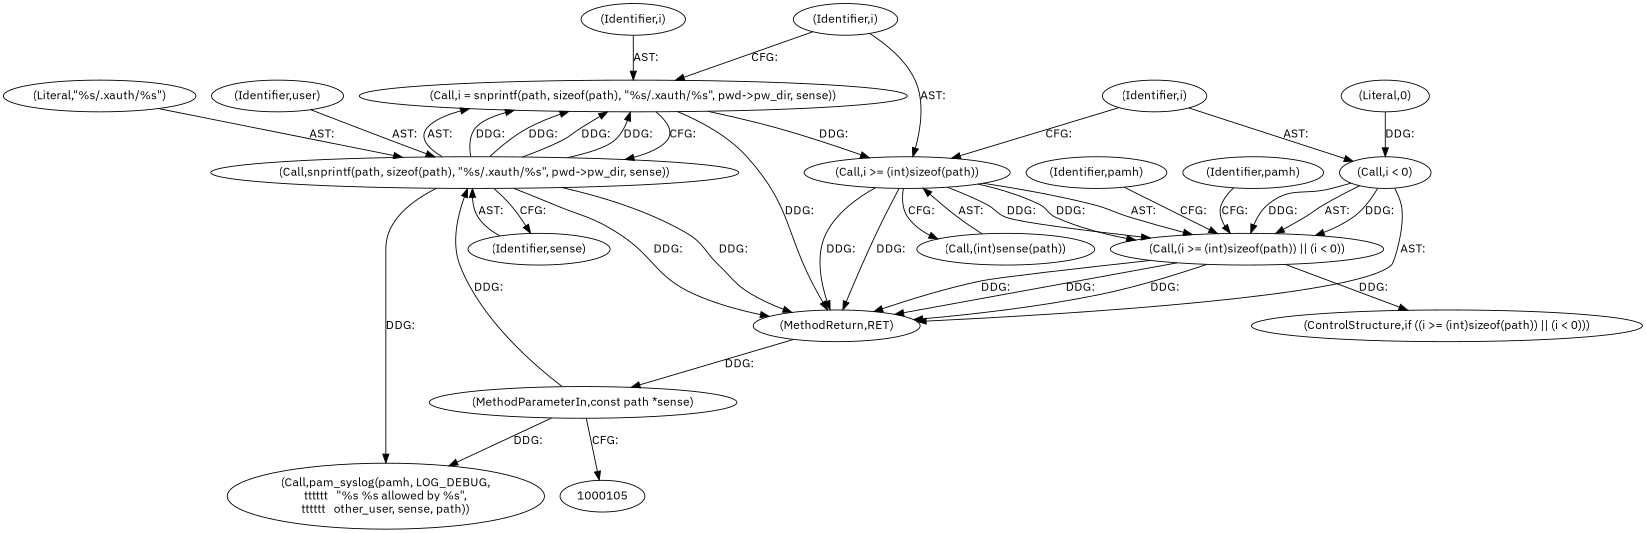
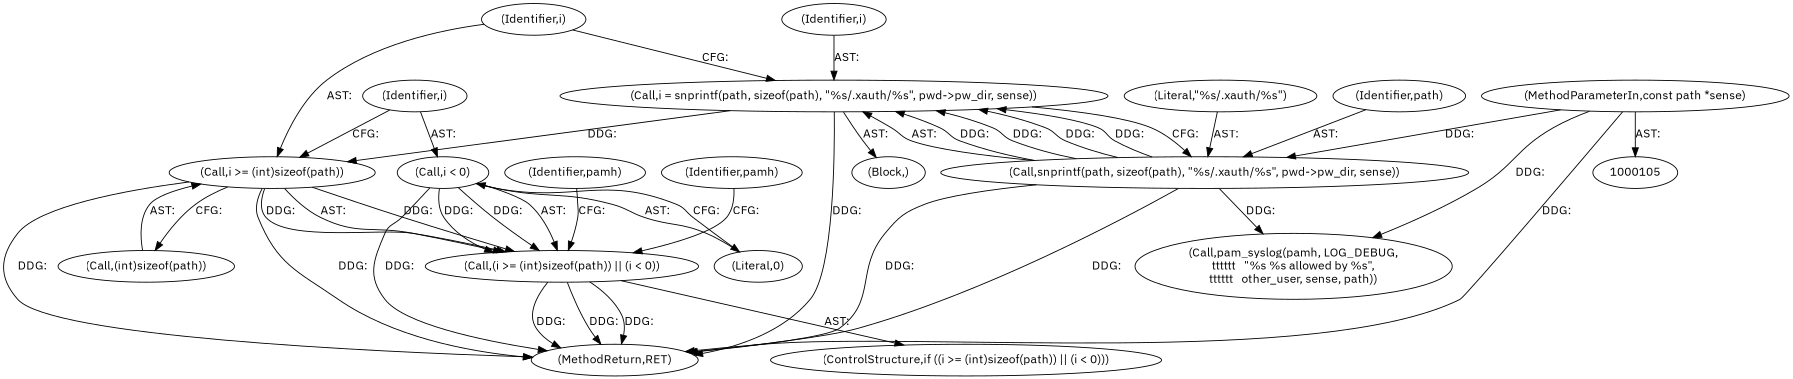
node "(Identifier,user)": label "(Identifier,user)" -> "(Identifier,path)"
edge "(Literal,0)" -> "(Call,i < 0)": label "DDG: " -> "AST: "
node "(Block,)": added
edge "(Call,i < 0)" -> "(Literal,0)": added, label "CFG:"
node "(Identifier,sense)": removed
node "(Call,(int)sense(path))": label "(Call,(int)sense(path))" -> "(Call,(int)sizeof(path))"
edge "(Call,i < 0)" -> "(MethodReturn,RET)": label "AST: " -> "DDG: "
edge "(Call,(i >= (int)sizeof(path)) || (i < 0))" -> "(ControlStructure,if ((i >= (int)sizeof(path)) || (i < 0)))": label "DDG: " -> "AST: "
edge "(MethodReturn,RET)" -> "(MethodParameterIn,const path *sense)": reversed
edge "(MethodParameterIn,const path *sense)" -> "1000105": label "CFG: " -> "AST: "
